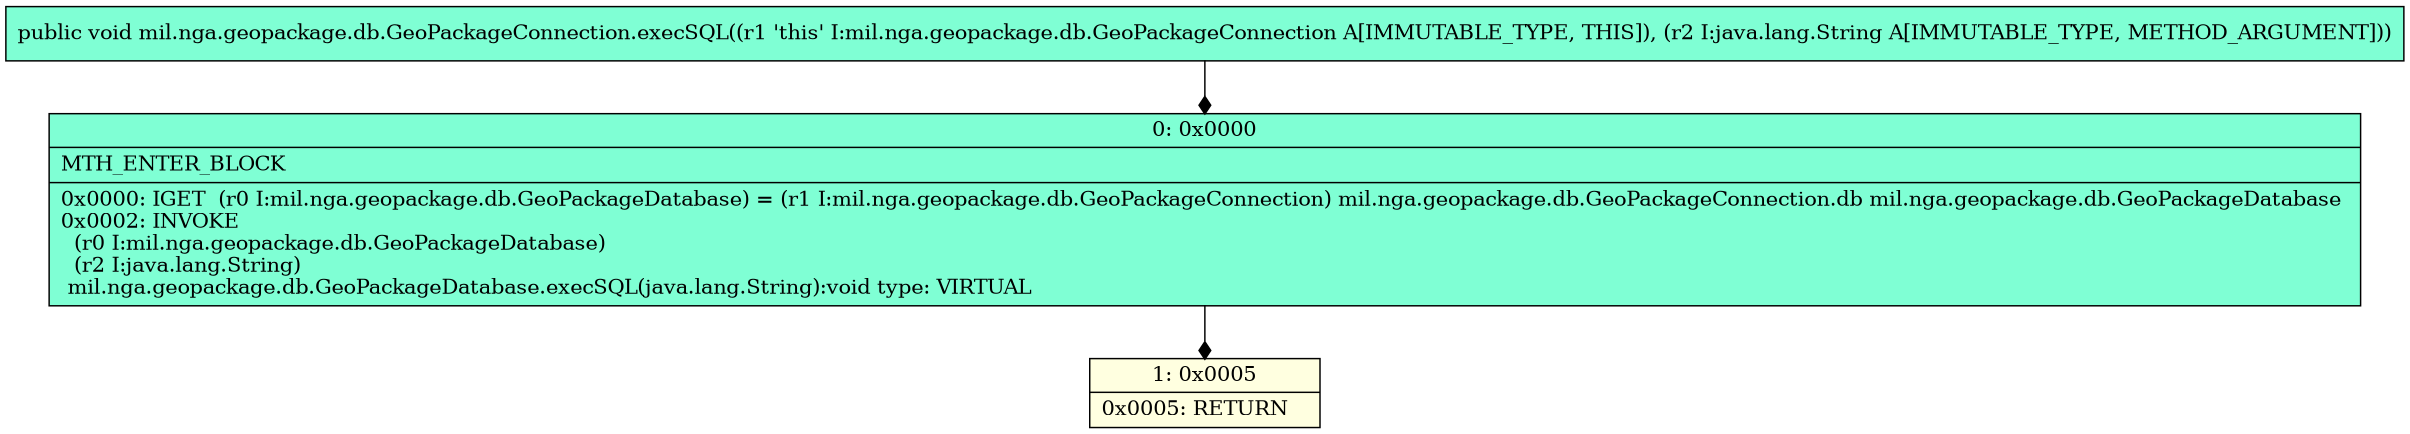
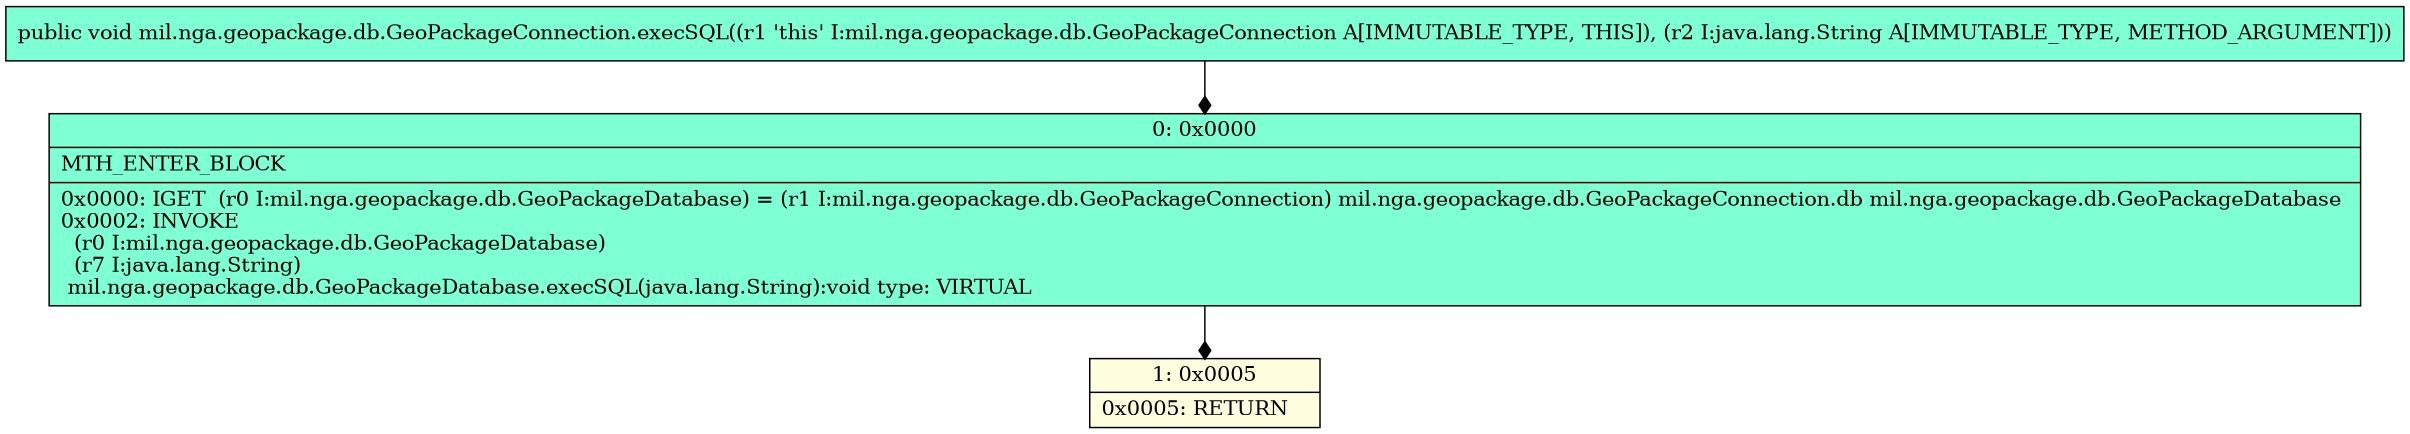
node "0: 0x0000": text "(r2 I:java.lang.String)" -> "(r7 I:java.lang.String)"
